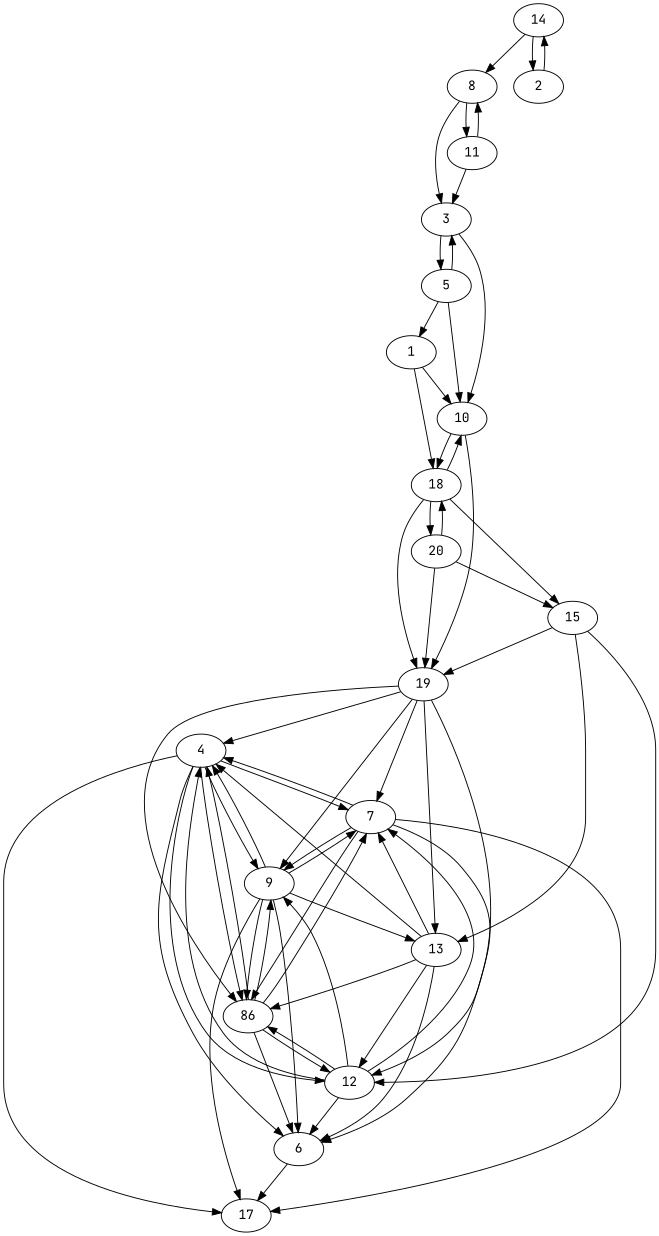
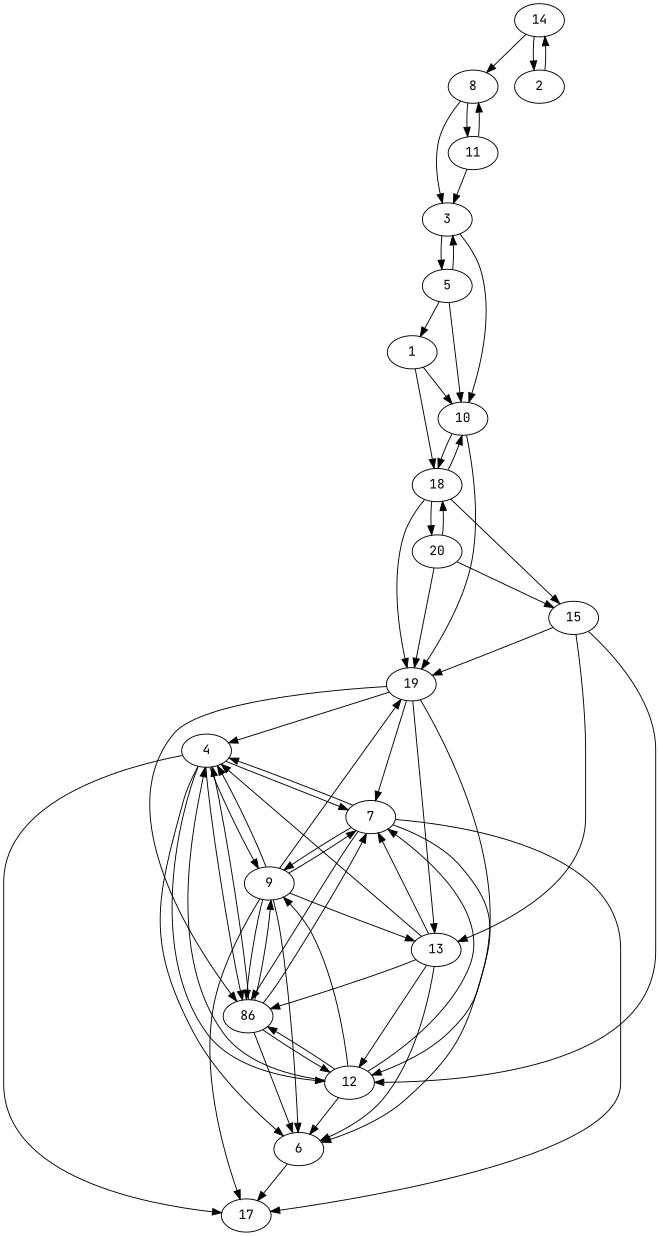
edge "19" -> "9": reversed
